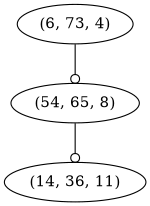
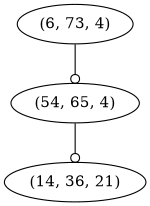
node "(54, 65, 8)": label "(54, 65, 8)" -> "(54, 65, 4)"
node "(14, 36, 11)": label "(14, 36, 11)" -> "(14, 36, 21)"
